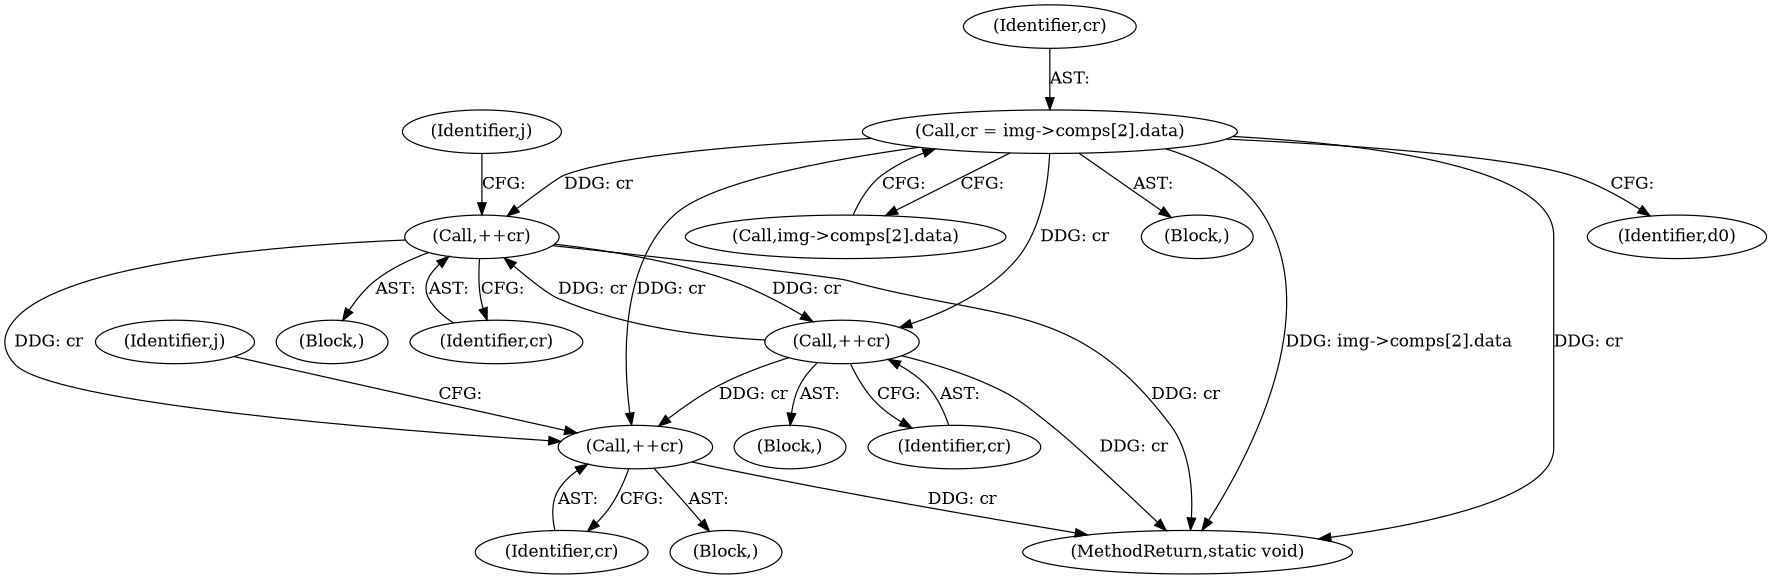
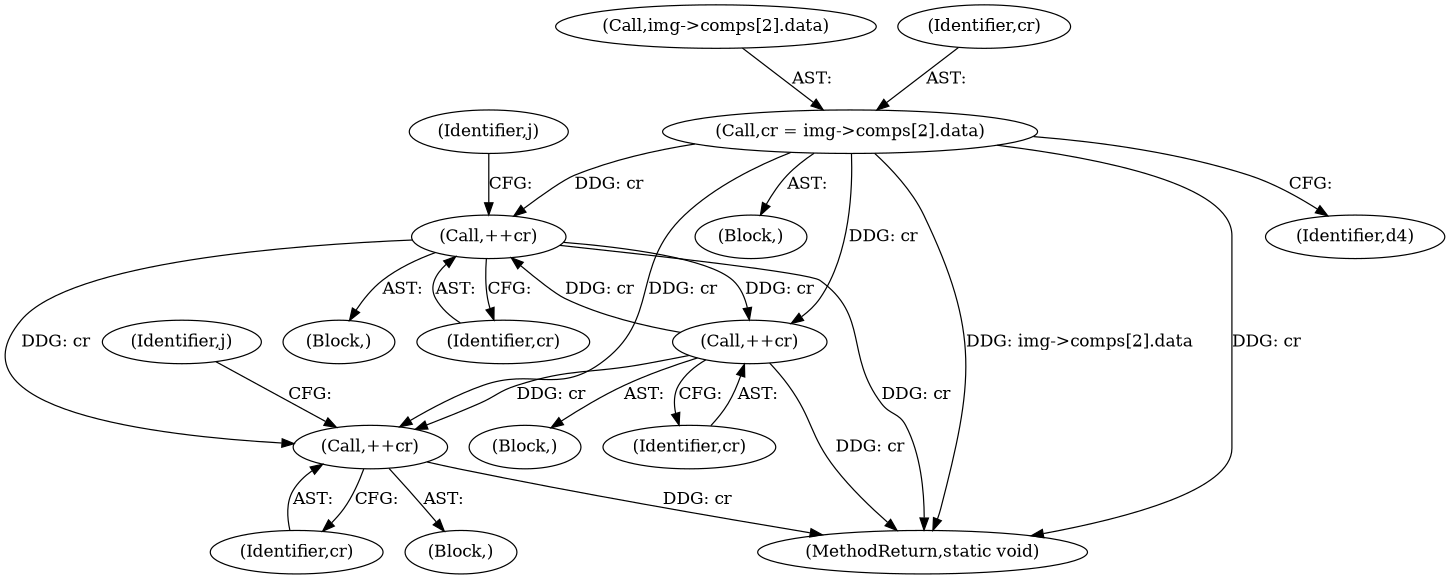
edge "(Call,cr = img->comps[2].data)" -> "(Call,img->comps[2].data)": removed, label "CFG:"
edge "(Call,img->comps[2].data)" -> "(Call,cr = img->comps[2].data)": label "CFG: " -> "AST: "
node "(Identifier,d0)": label "(Identifier,d0)" -> "(Identifier,d4)"
